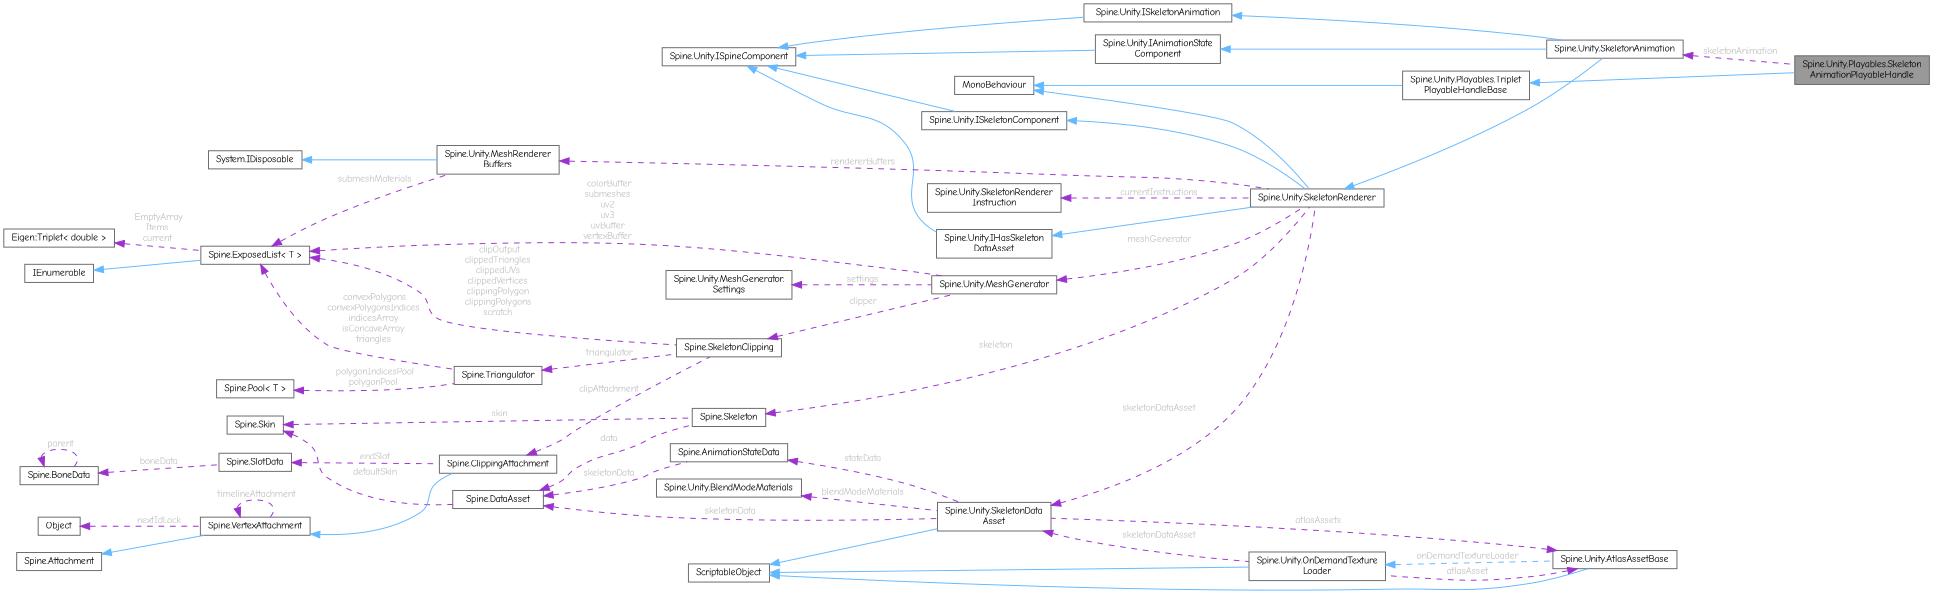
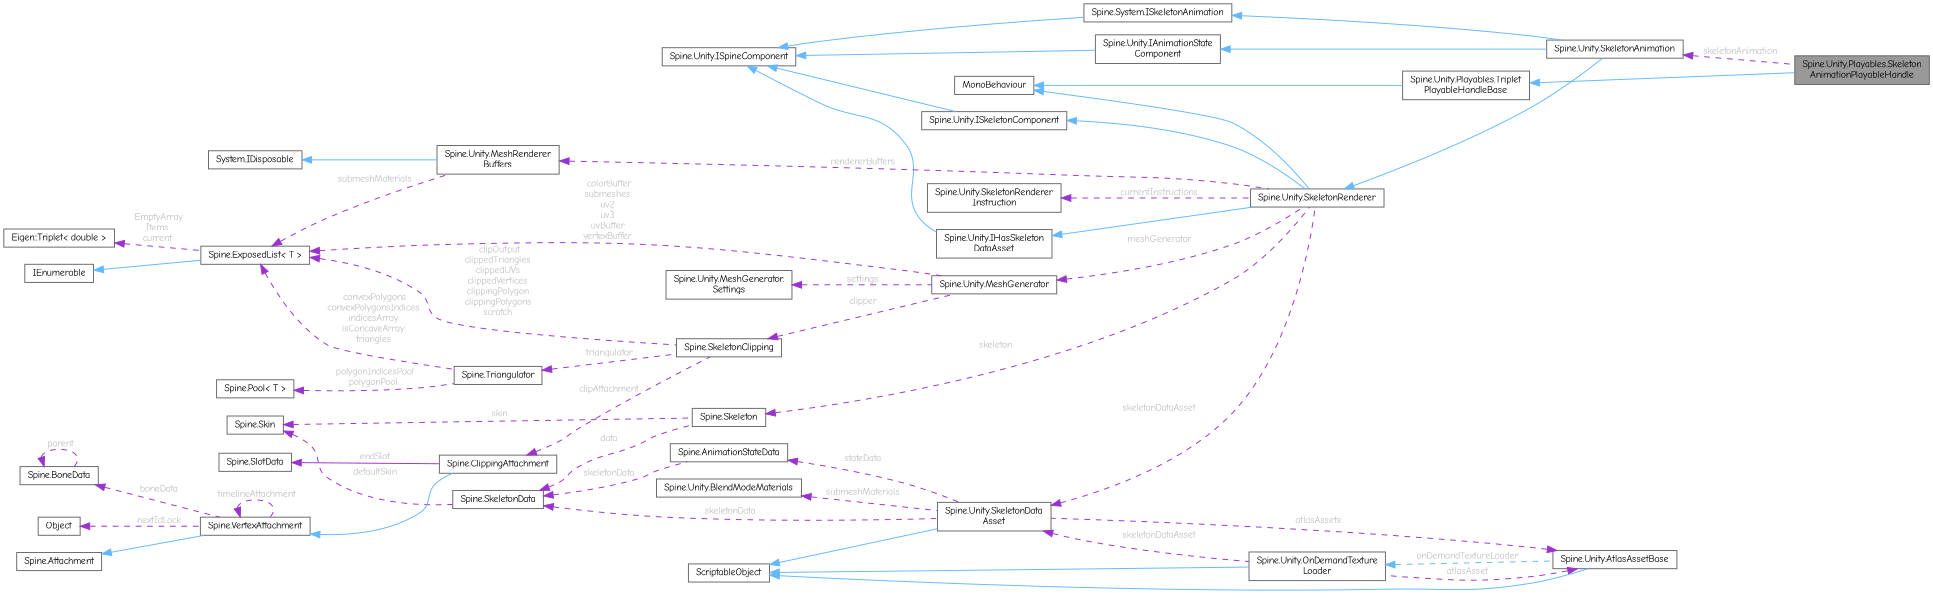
node "Spine.Unity.ISkeletonAnimation": label "Spine.Unity.ISkeletonAnimation" -> "Spine.System.ISkeletonAnimation"
edge "Spine.ClippingAttachment" -> "Spine.SlotData": style dashed -> solid
edge "Spine.SlotData" -> "Spine.BoneData": now "Spine.VertexAttachment" -> "Spine.BoneData"
edge "Spine.Unity.SkeletonData Asset" -> "Spine.Unity.BlendModeMaterials": label " blendModeMaterials" -> " submeshMaterials"
node "Spine.DataAsset": label "Spine.DataAsset" -> "Spine.SkeletonData"
